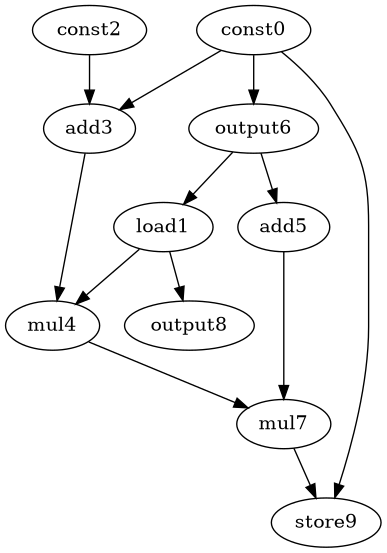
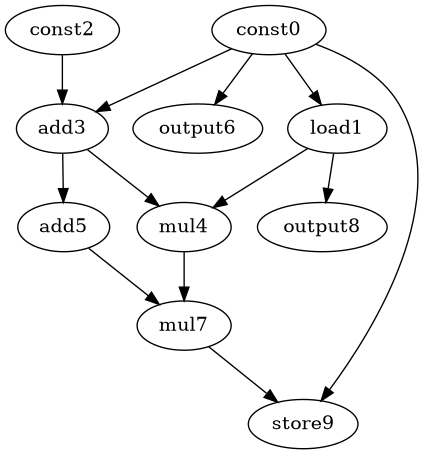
edge "output6" -> "add5": now "add3" -> "add5"
edge "output6" -> "load1": now "const0" -> "load1"
